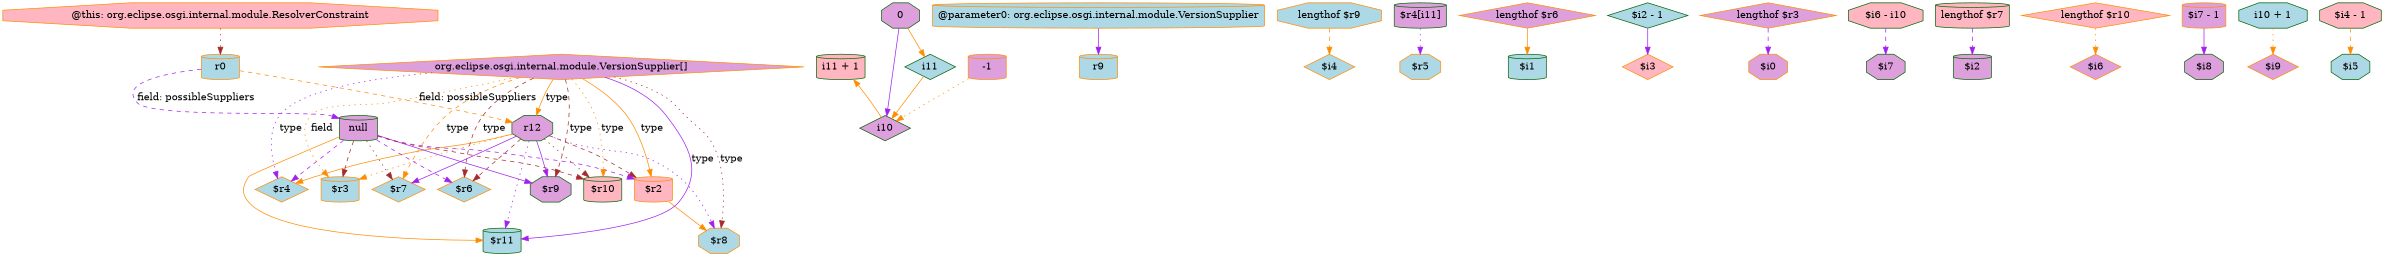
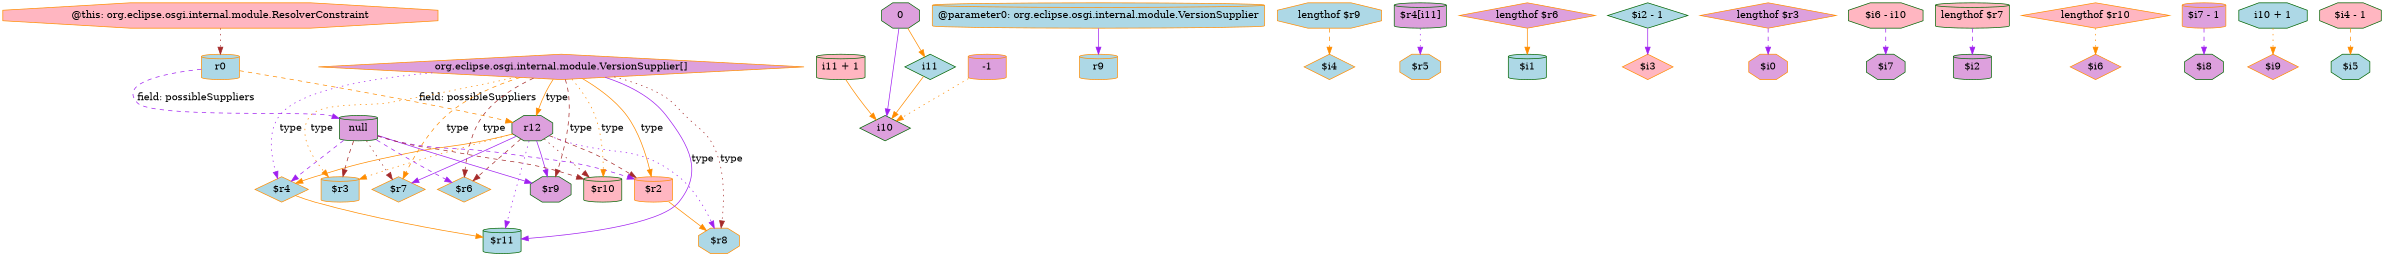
edge "$i7 - 1" -> "$i8": style solid -> dashed
edge "i10" -> "i11 + 1": reversed
edge "org.eclipse.osgi.internal.module.VersionSupplier[]" -> "$r3": label "field" -> "type"
edge "null" -> "$r11": now "$r4" -> "$r11"
